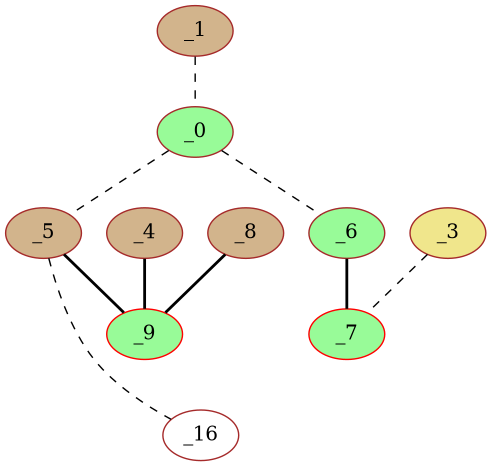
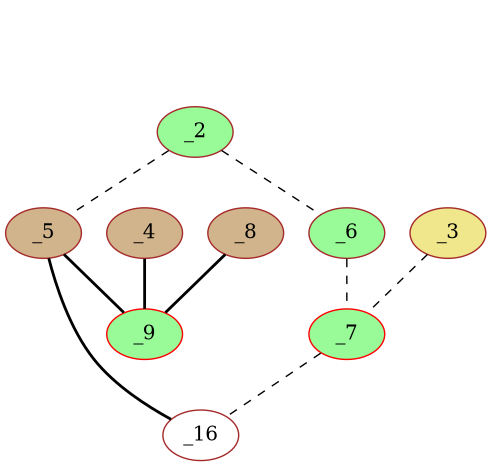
node "_1": removed
node "_0": label "_0" -> "_2"
edge "_6" -- "_7": style bold -> dashed
edge "_5" -- "_16": style dashed -> bold
edge "_7" -- "_16": added
